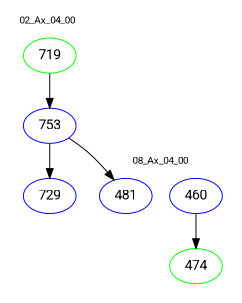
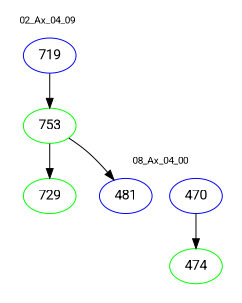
cluster "02_Ax_04_00": label "02_Ax_04_00" -> "02_Ax_04_09"
node "719": color green -> blue
node "753": color blue -> green
node "729": color blue -> green
node "460": label "460" -> "470"
